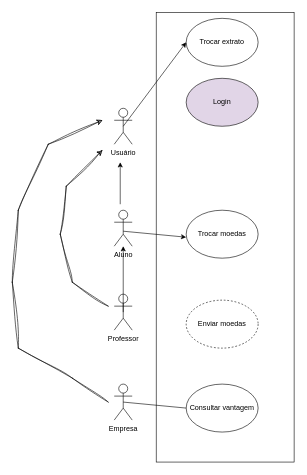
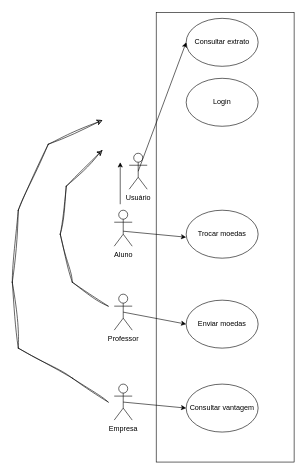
node "Trocar extrato": label "Trocar extrato" -> "Consultar extrato"
node "Login": fillcolor #e1d5e7 -> #ffffff
node "Usuário": moved (123, 126) -> (138, 171)
edge "Professor" -> "Aluno": now "Professor" -> "Enviar moedas"
node "Enviar moedas": style dashed -> solid
edge "Empresa" -- "Consultar vantagem": arrowhead none -> classic
